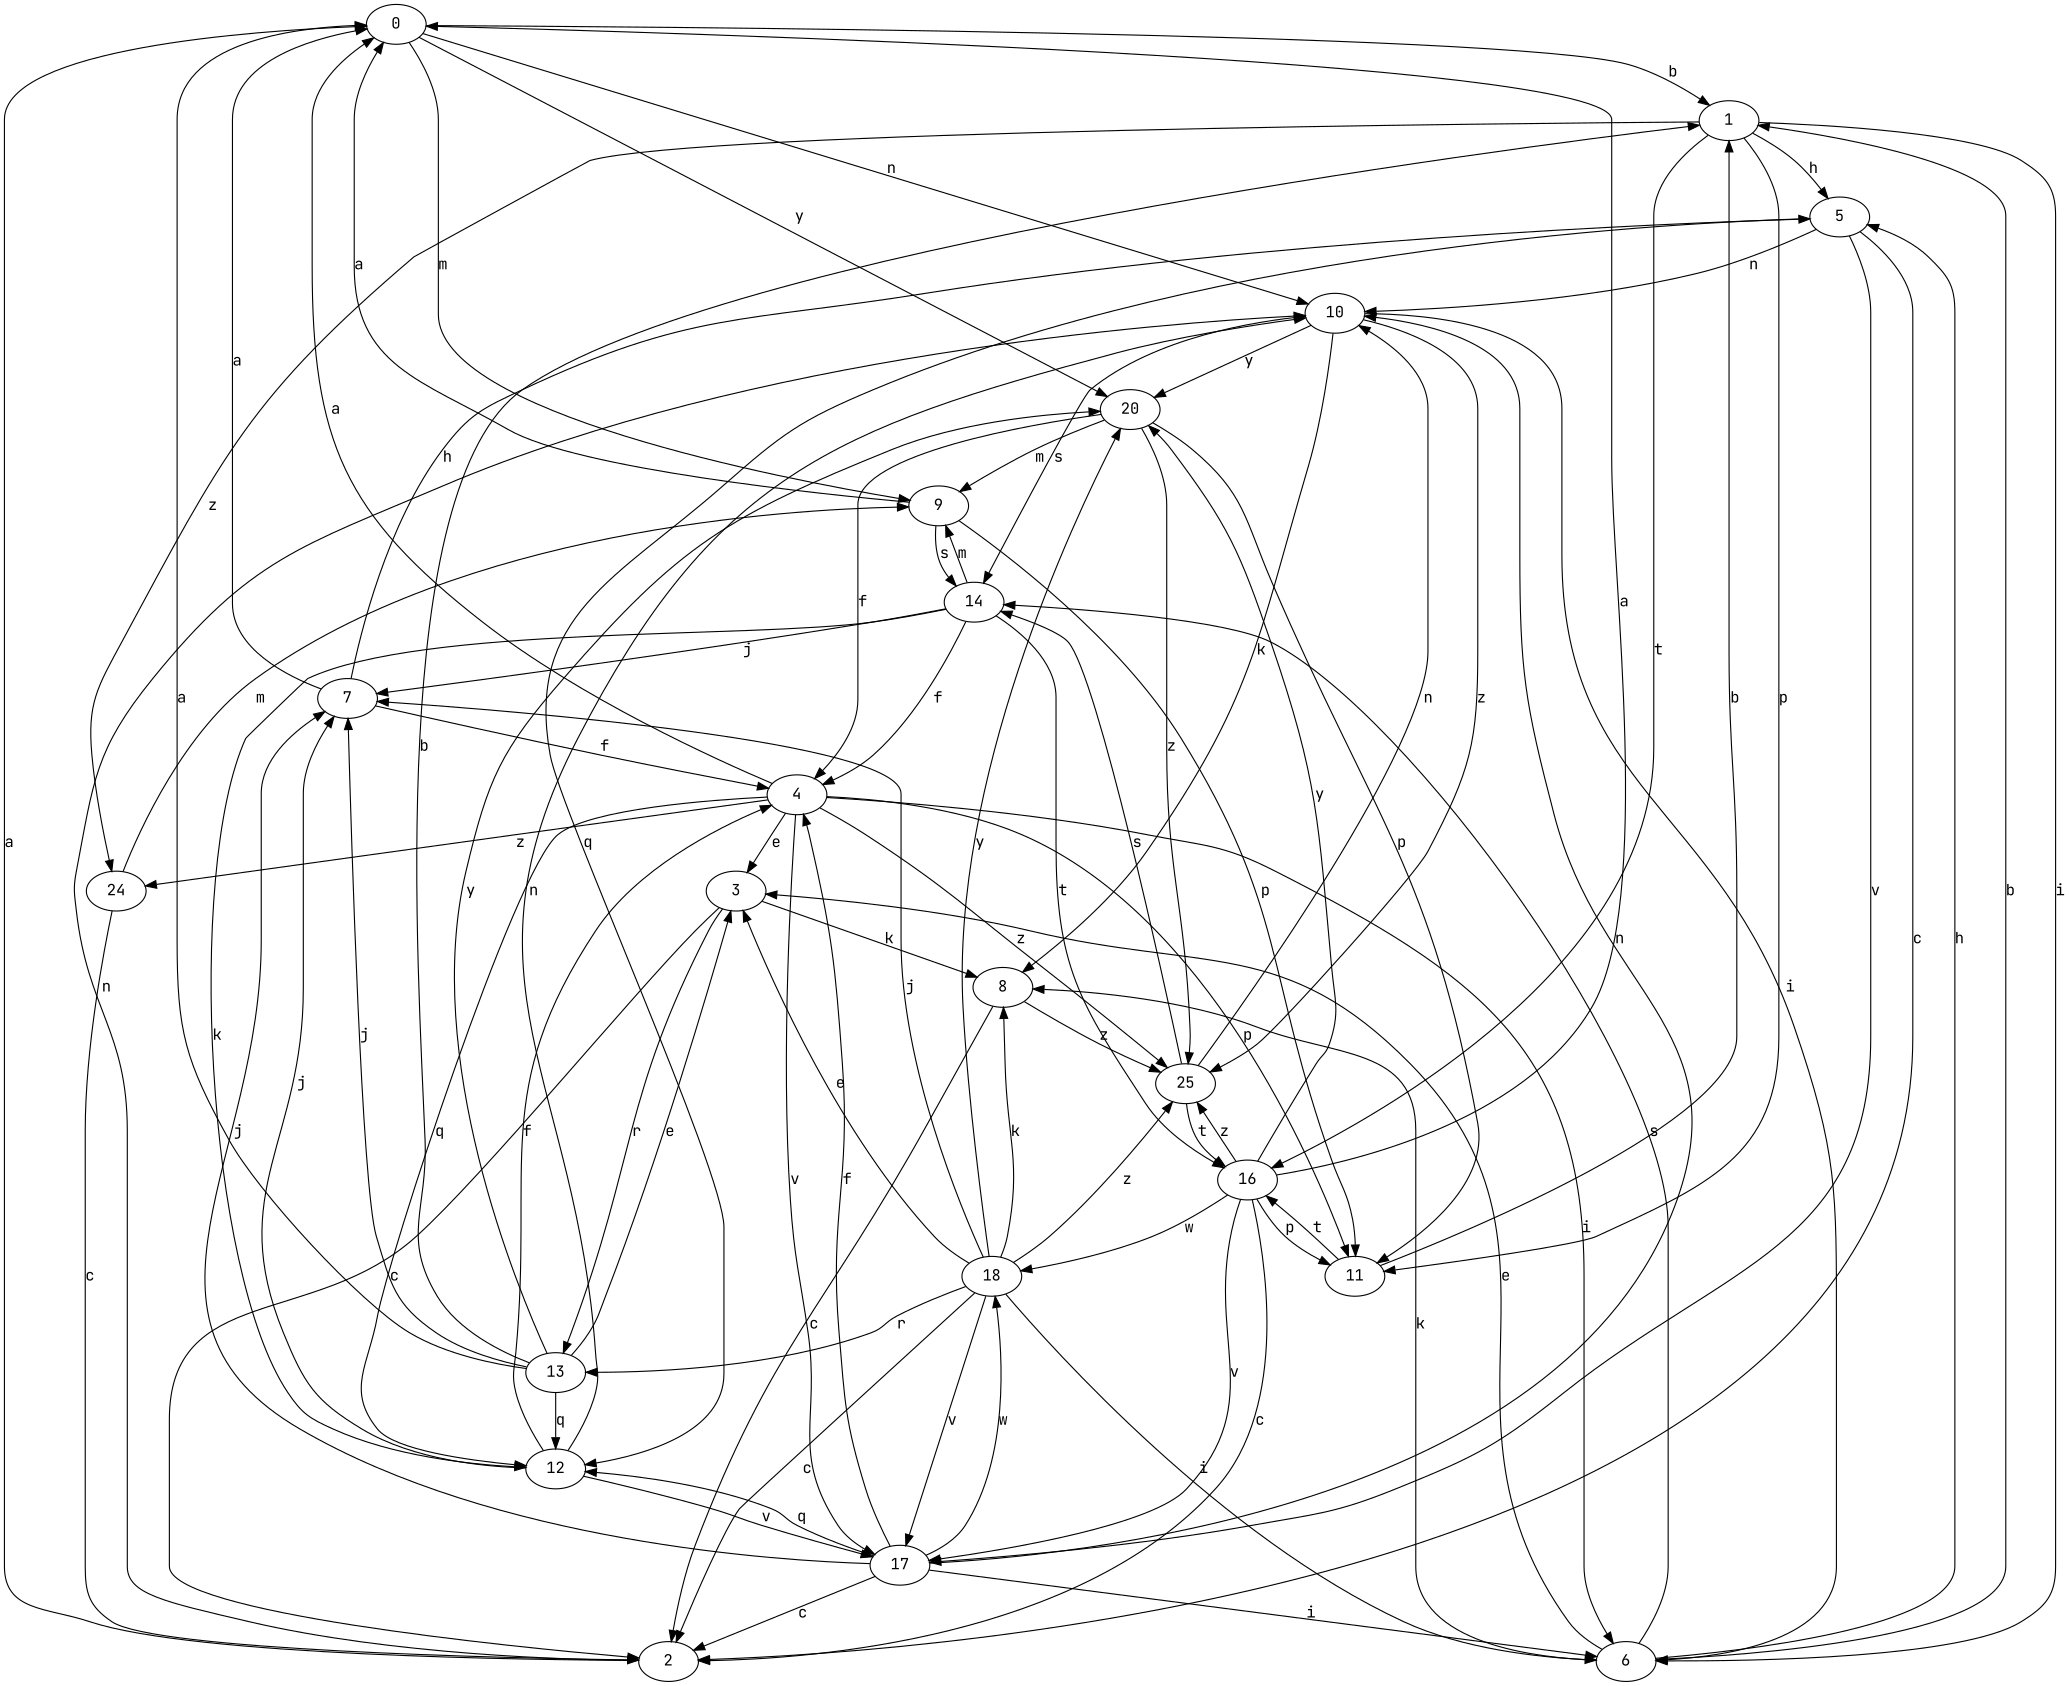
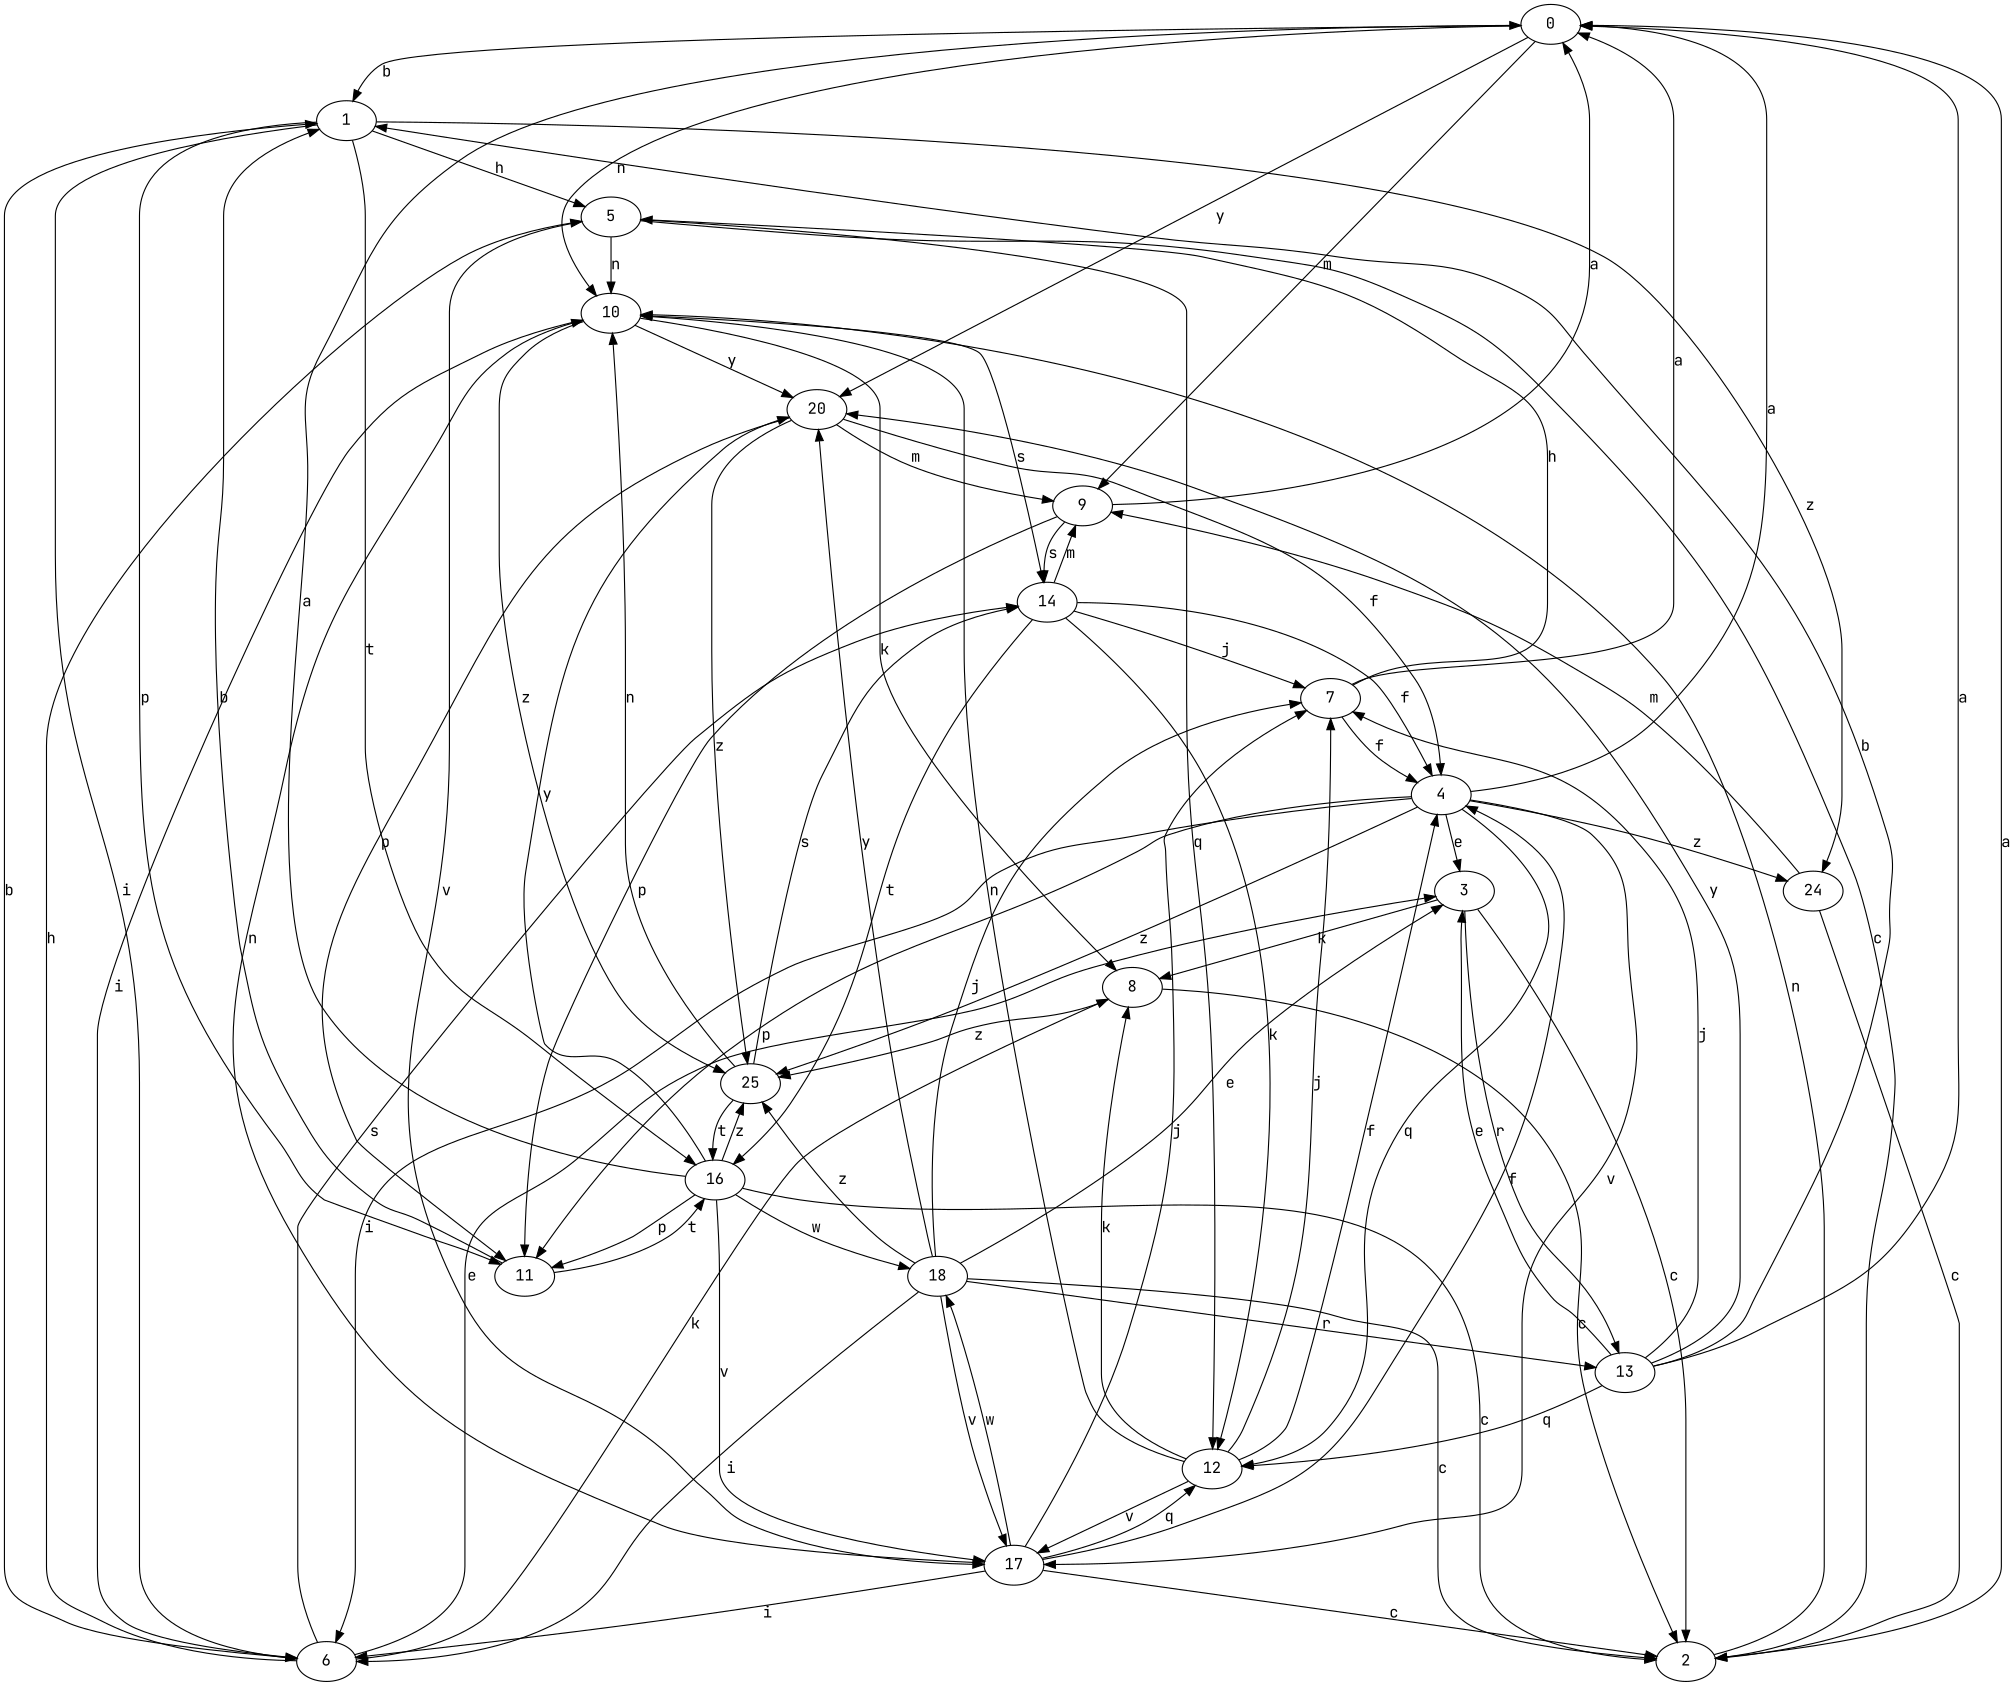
edge "18" -> "8": now "12" -> "8"
